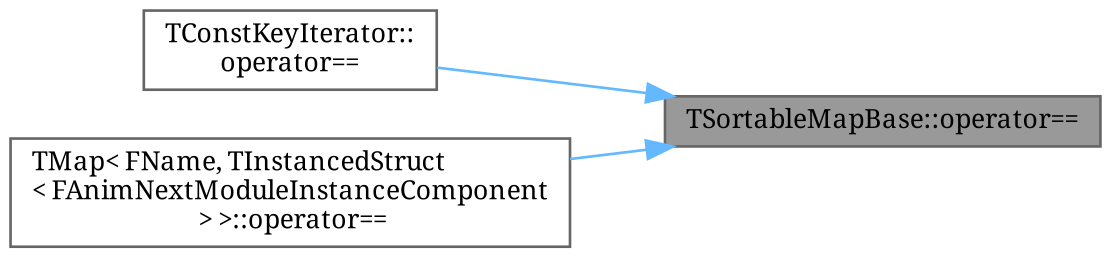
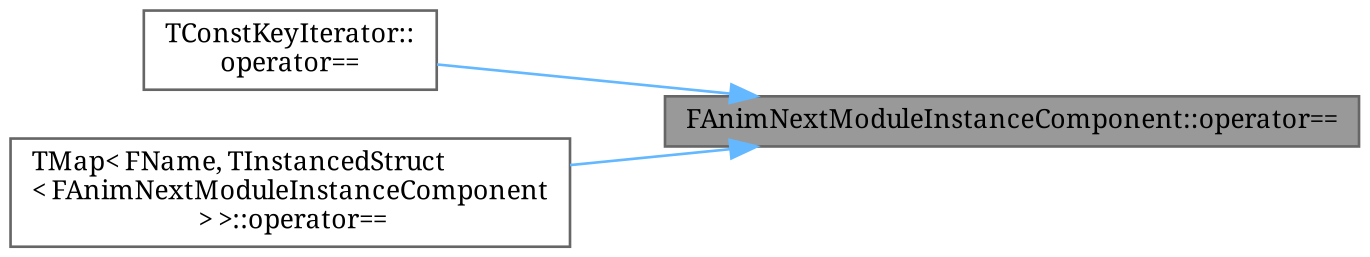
node "TSortableMapBase::operator==": label "TSortableMapBase::operator==" -> "FAnimNextModuleInstanceComponent::operator=="
